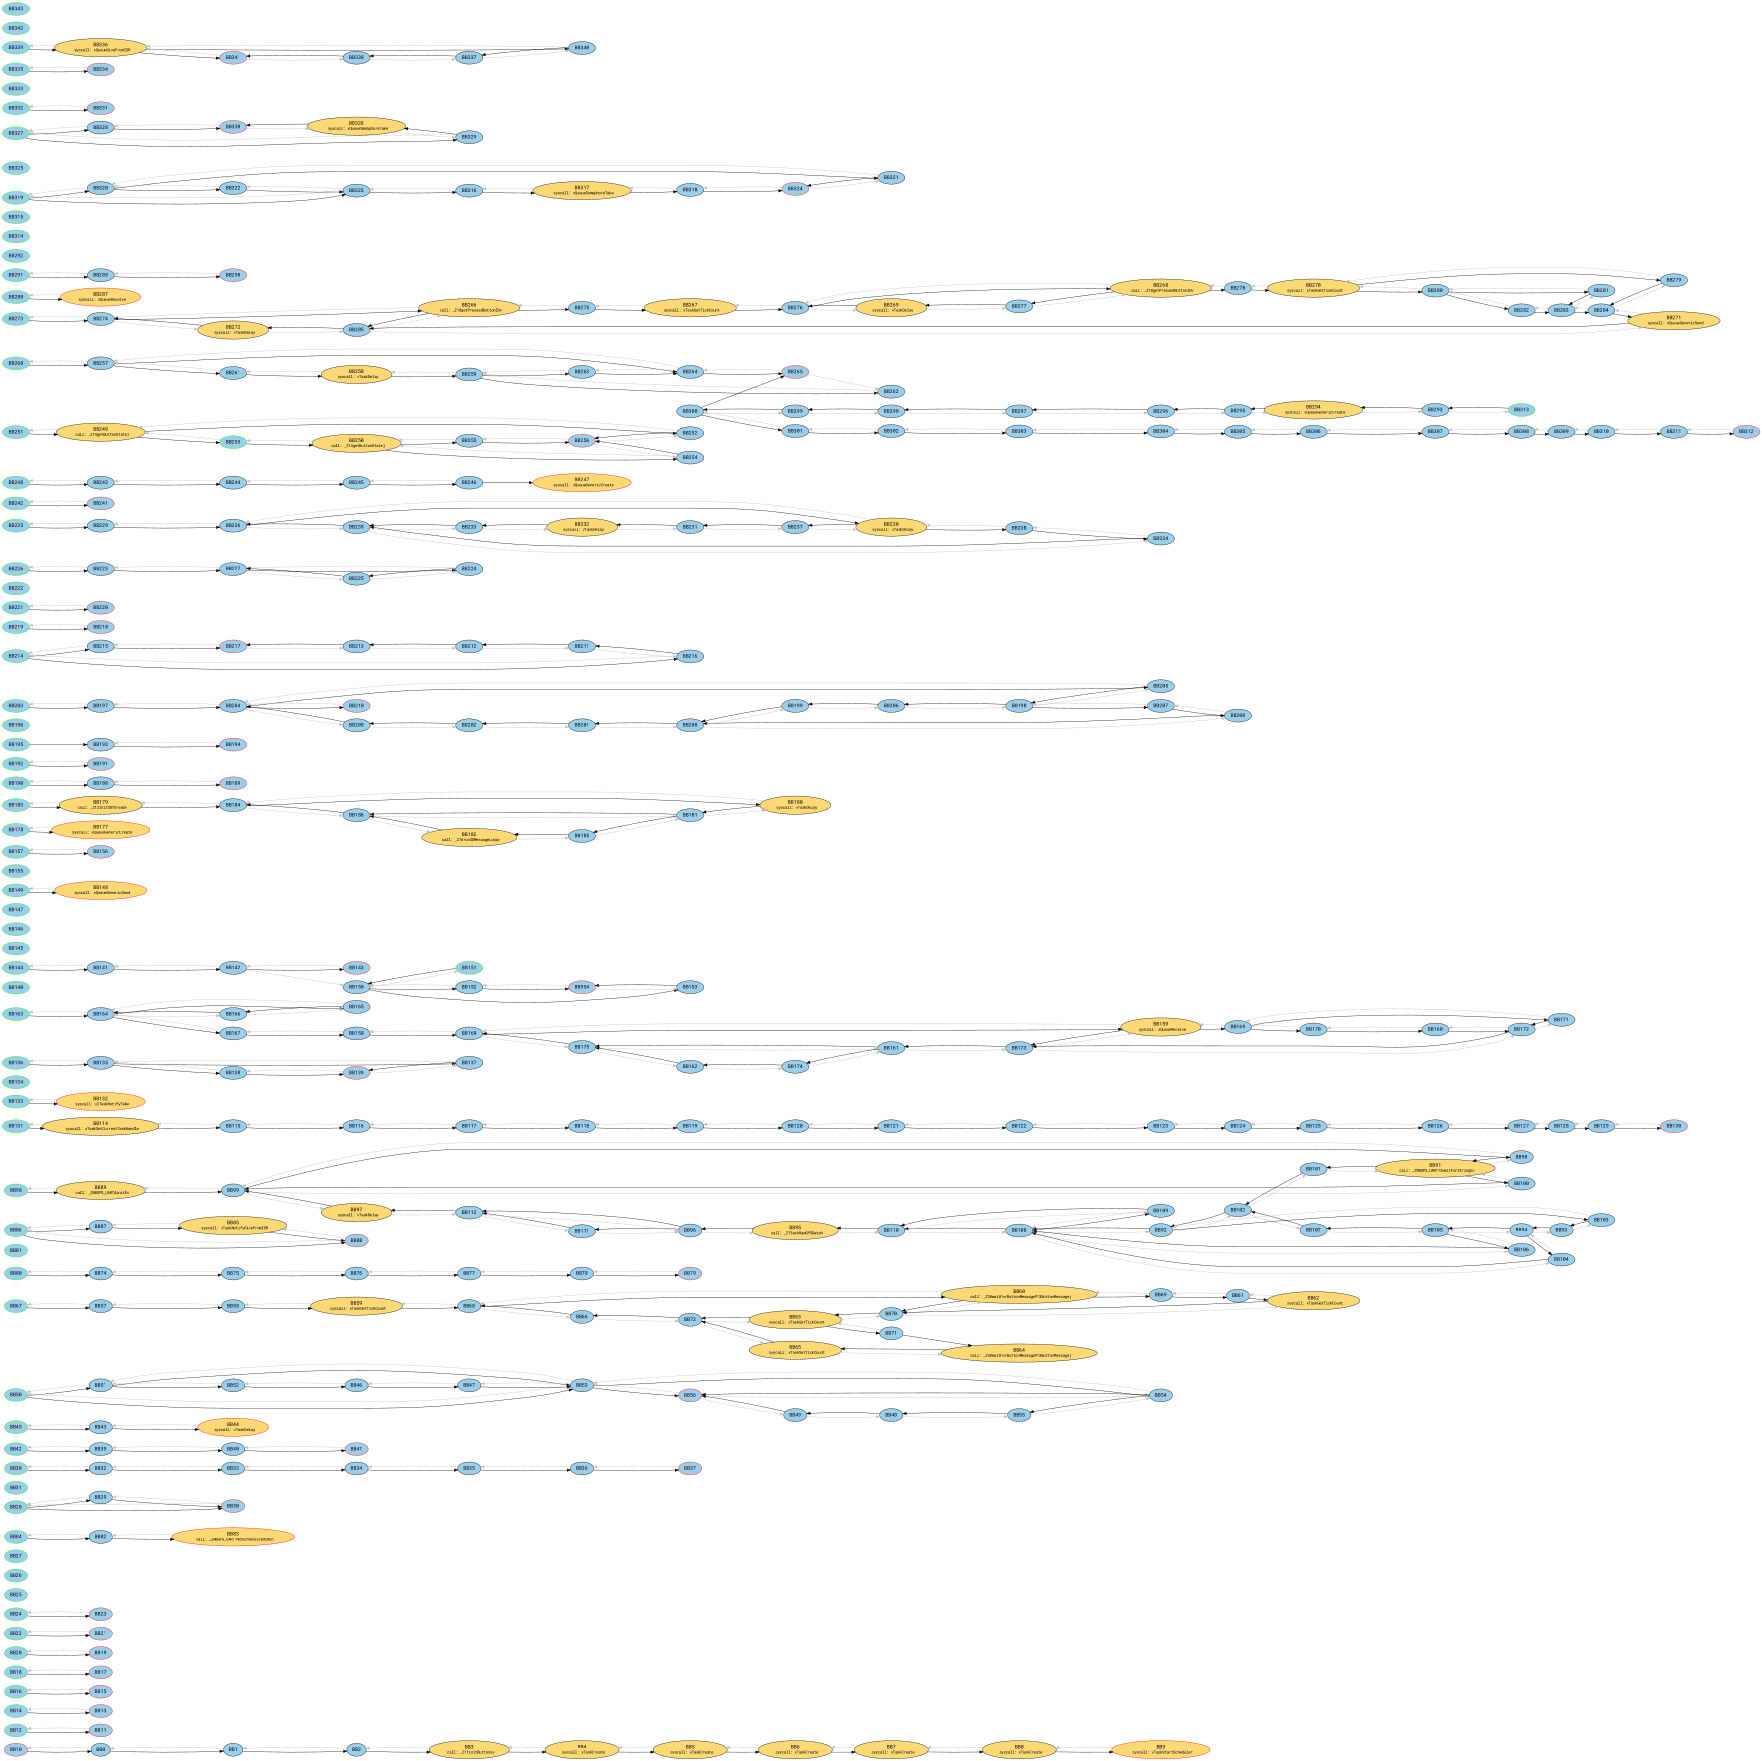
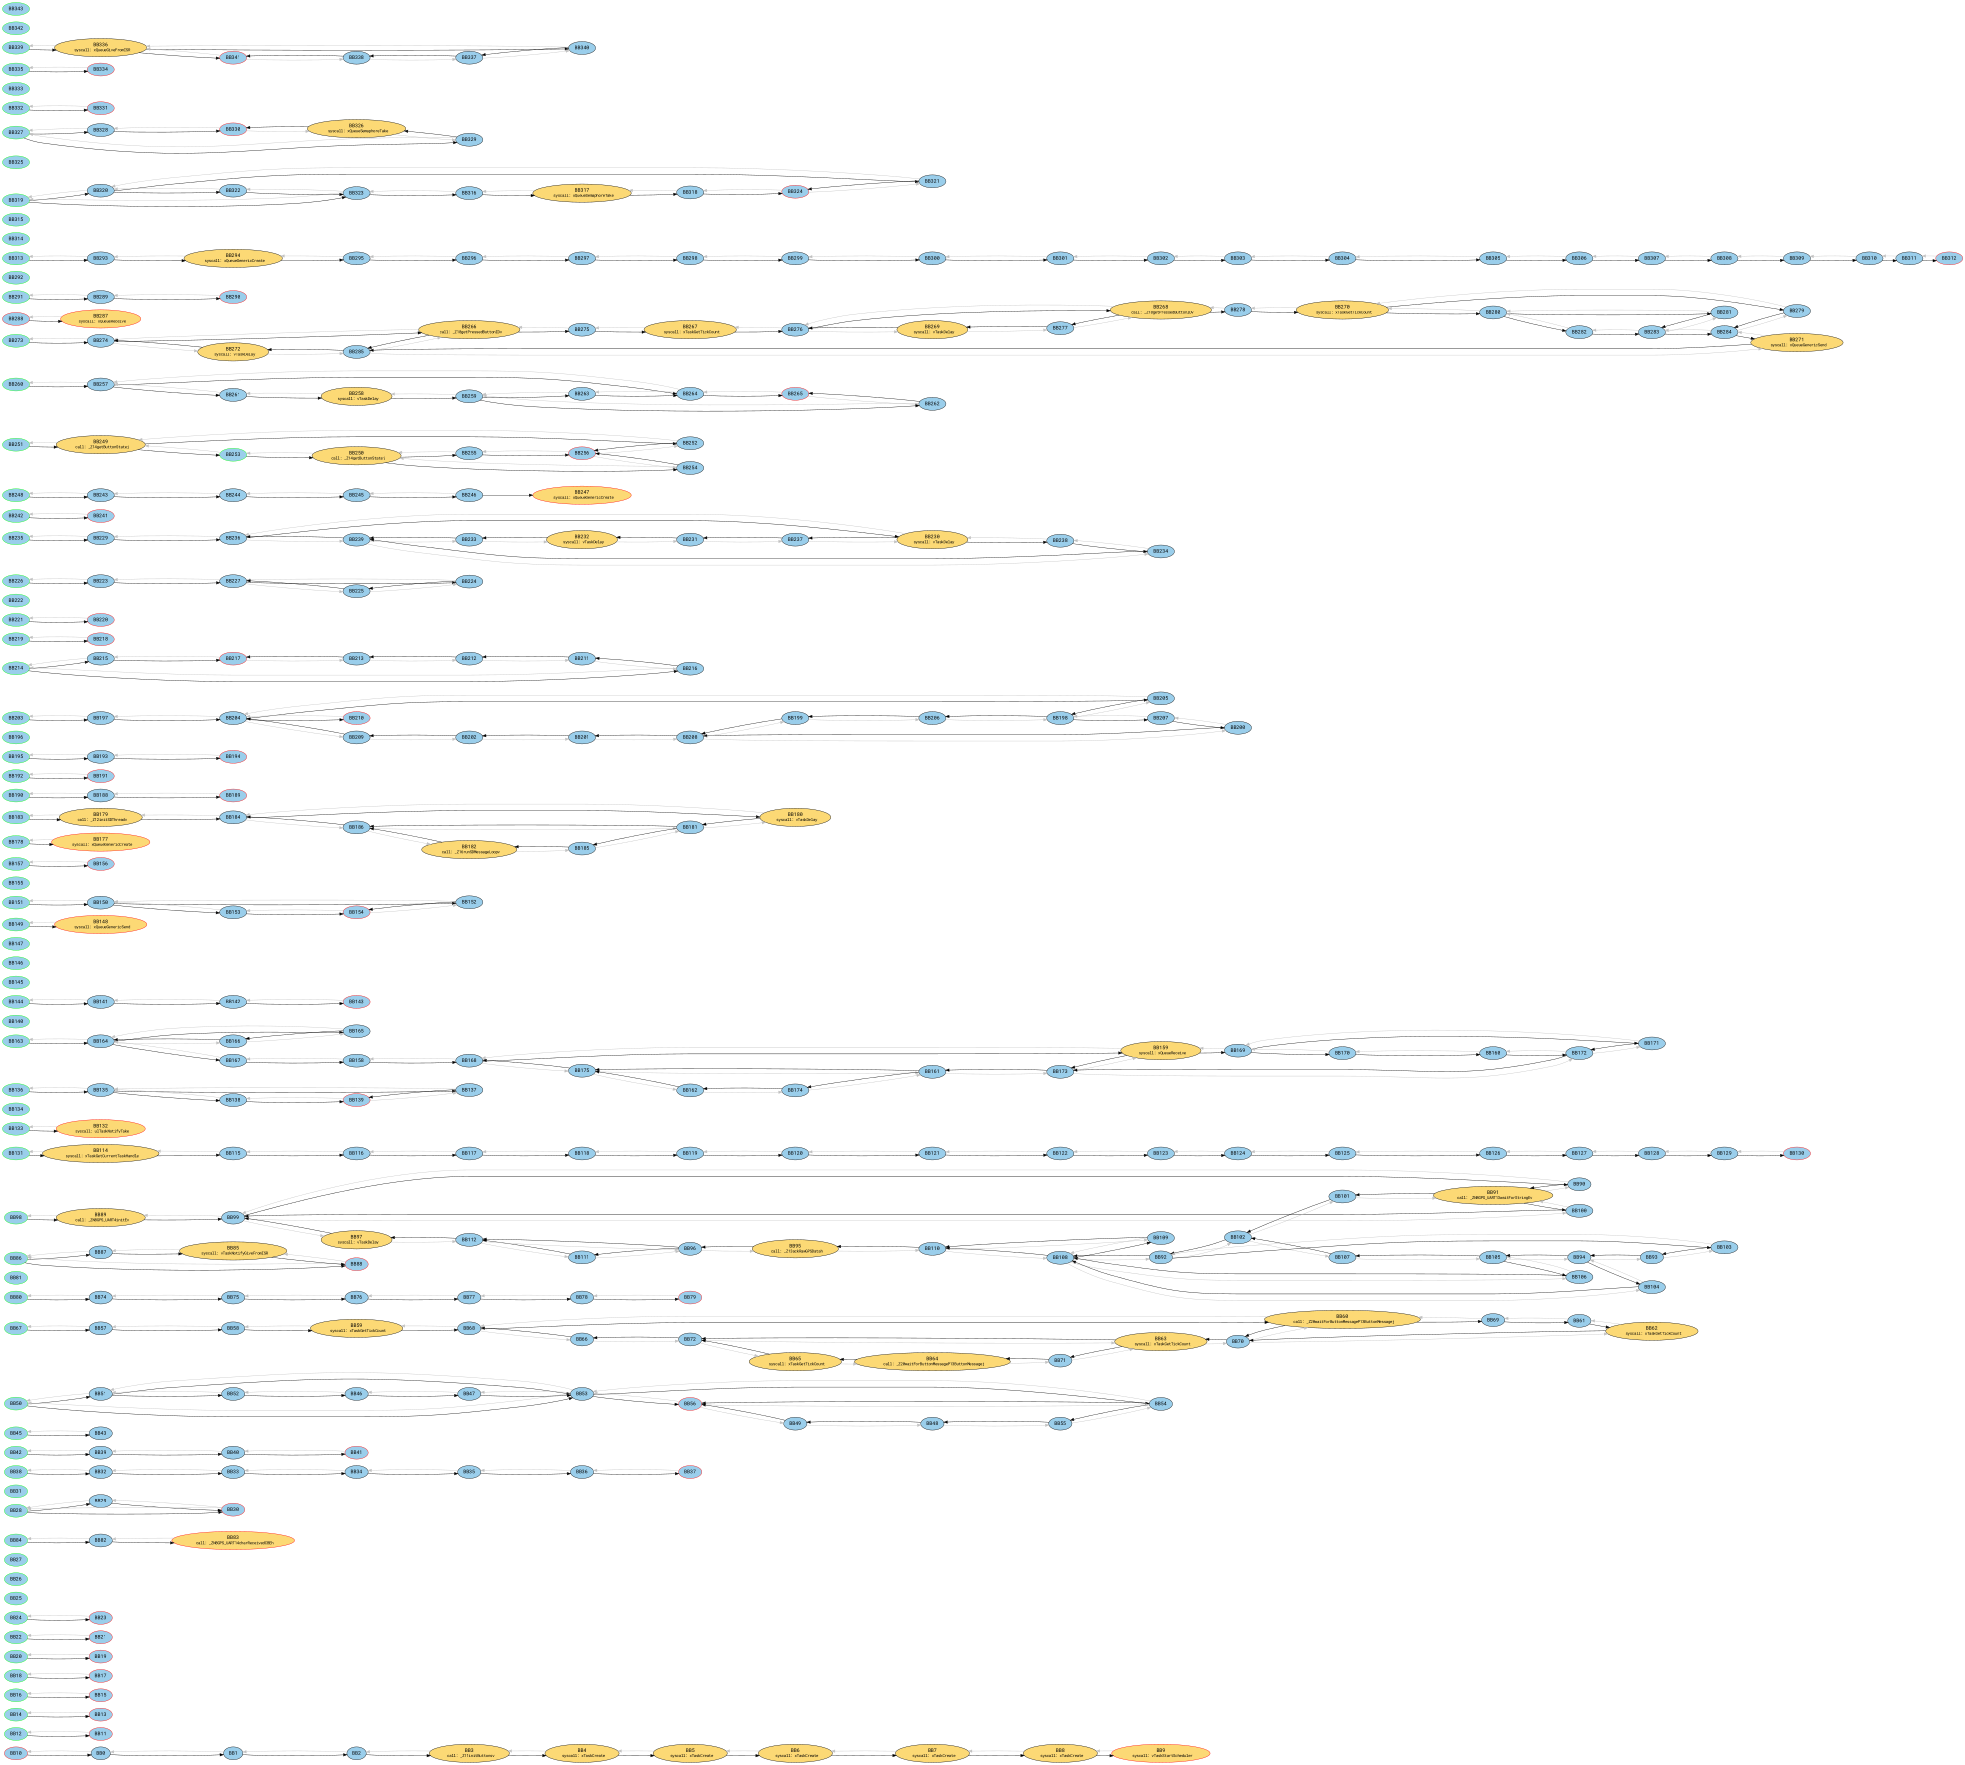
node "BB288": color green -> red
edge "BB300" -> "BB265": now "BB262" -> "BB265"
edge "BB193" -> "BB195": added
edge "BB142" -> "BB150": now "BB153" -> "BB150"
node "BB954": label "BB954" -> "BB154"
edge "BB64" -> "BB71": added
node "BB44": removed
